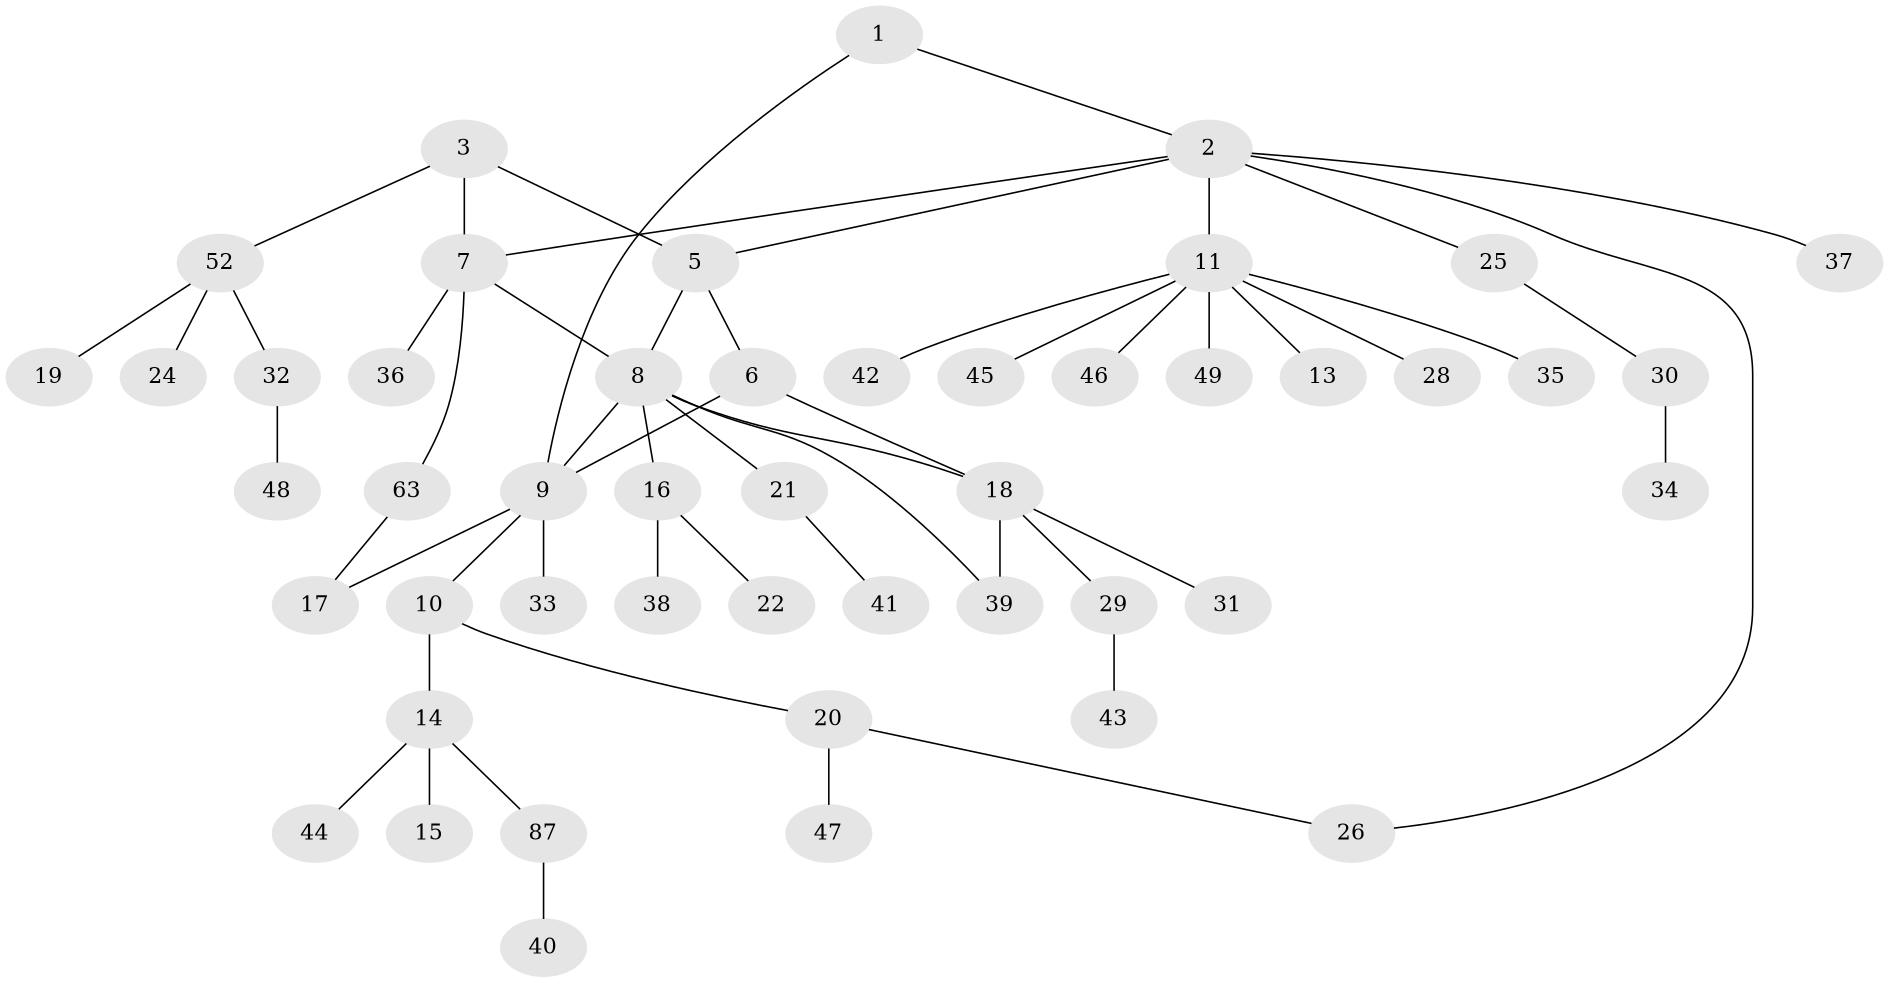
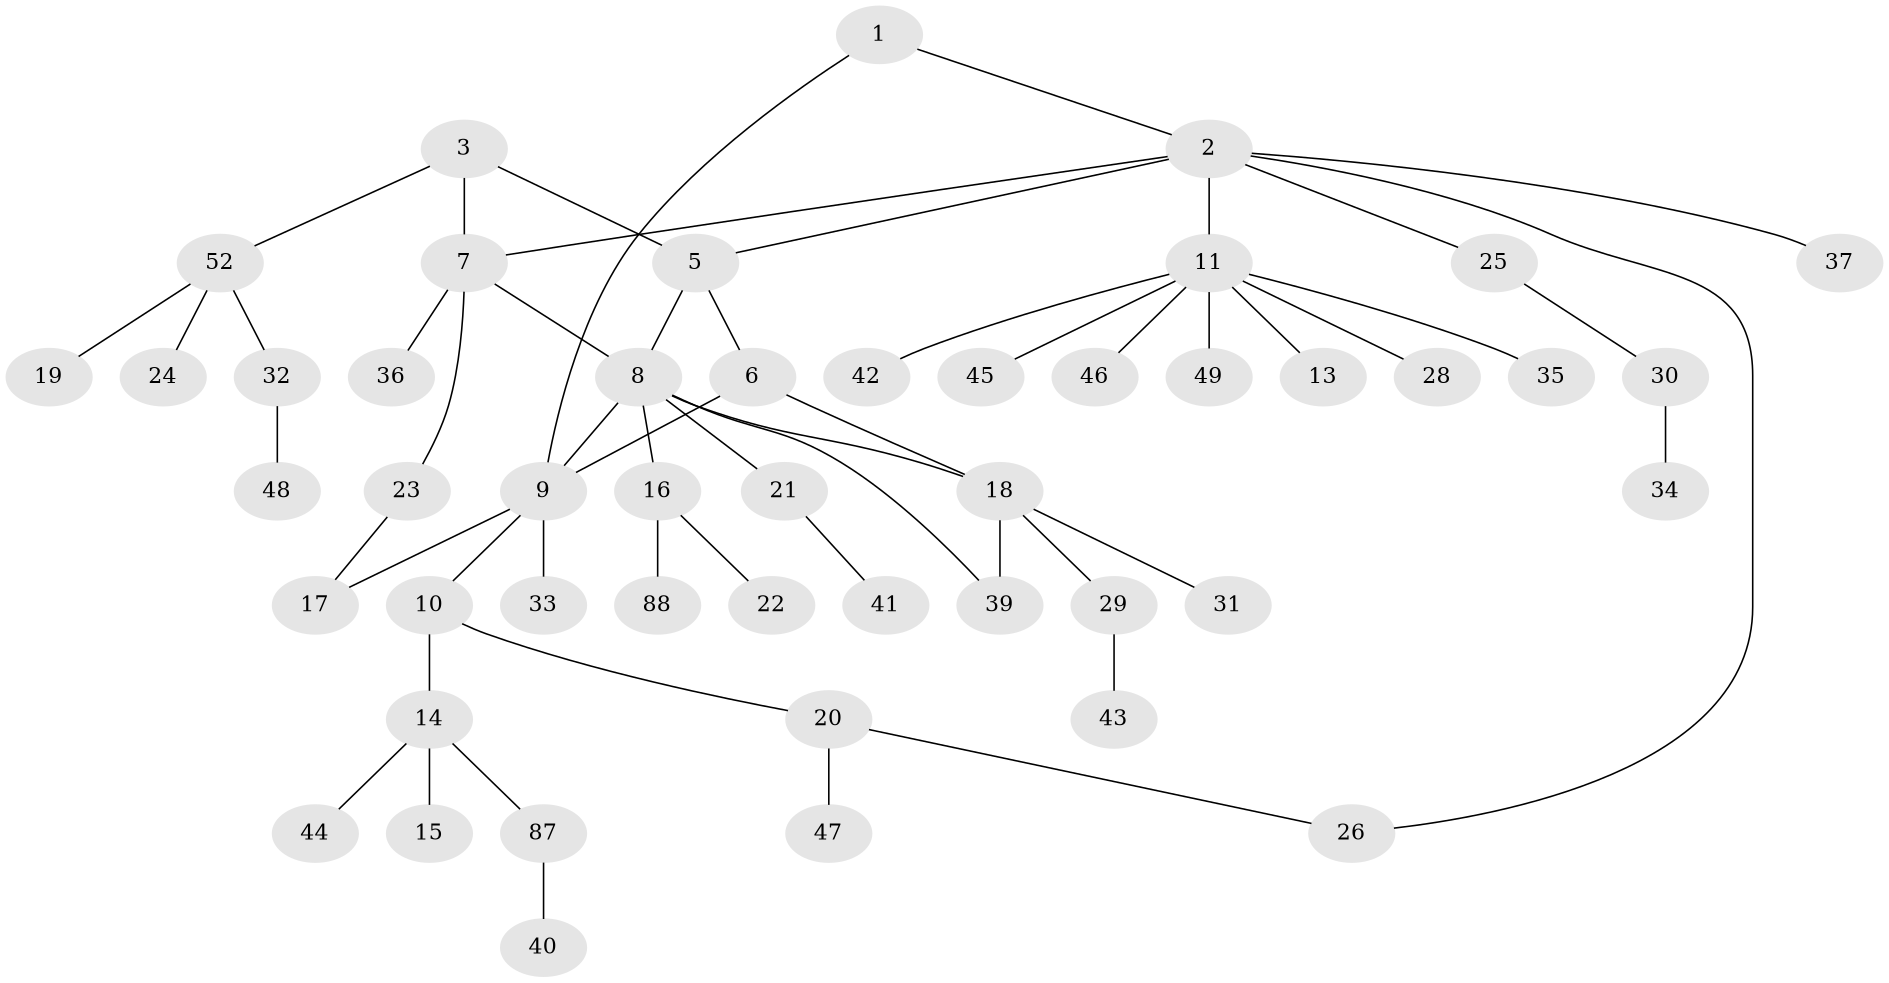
node "63": label "63" -> "23"
node "38": label "38" -> "88"
